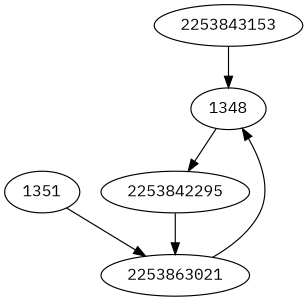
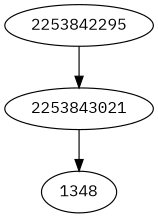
node "2253843153": removed
edge "1348" -> "2253842295": removed
node "1351": removed
node "2253863021": label "2253863021" -> "2253843021"
